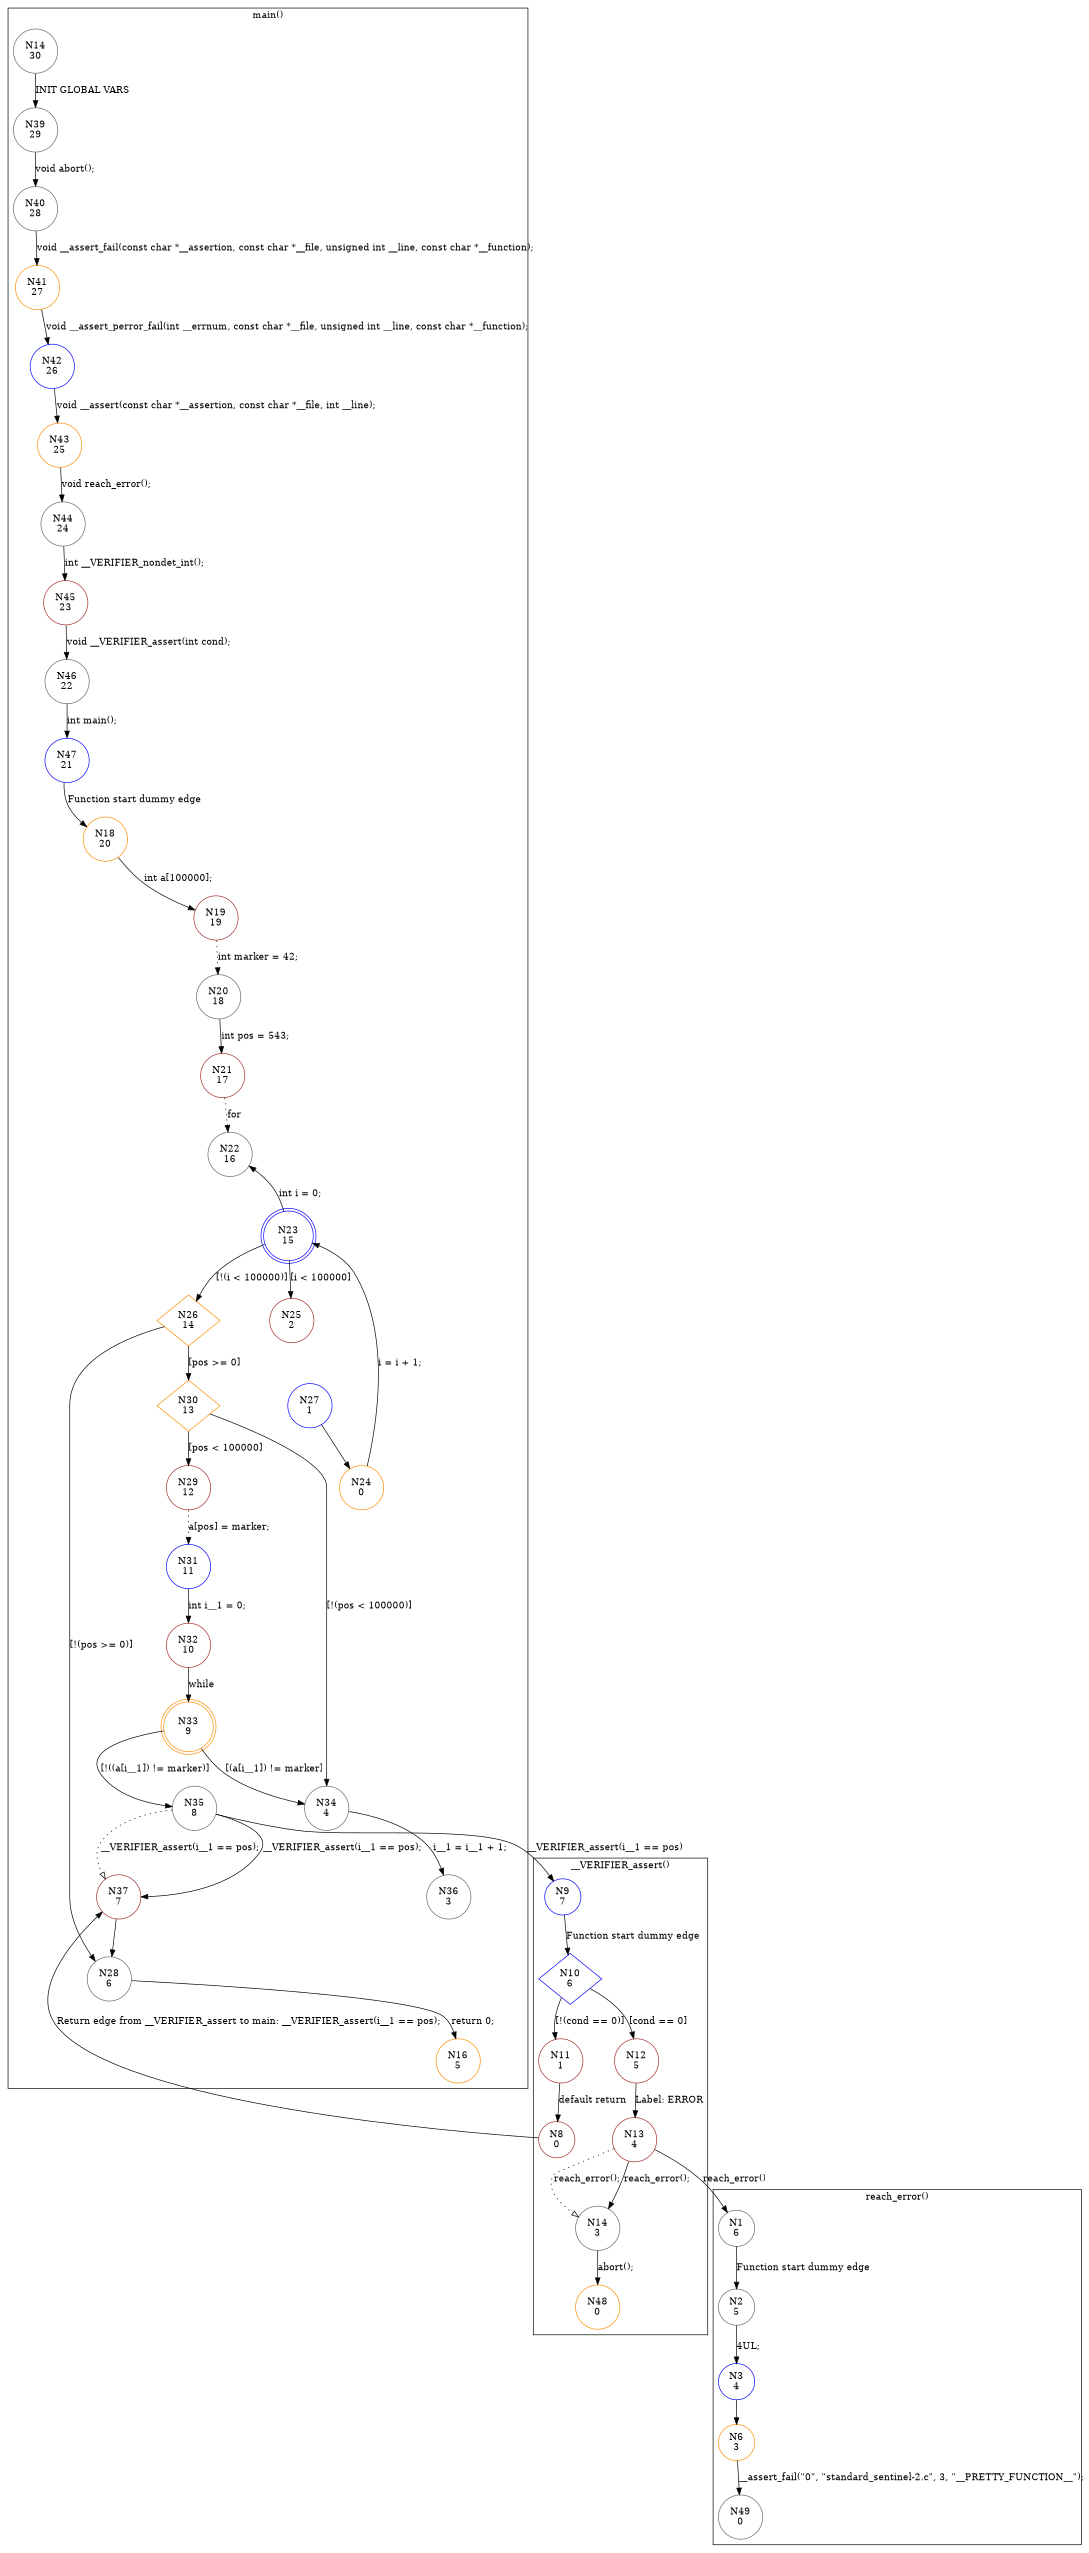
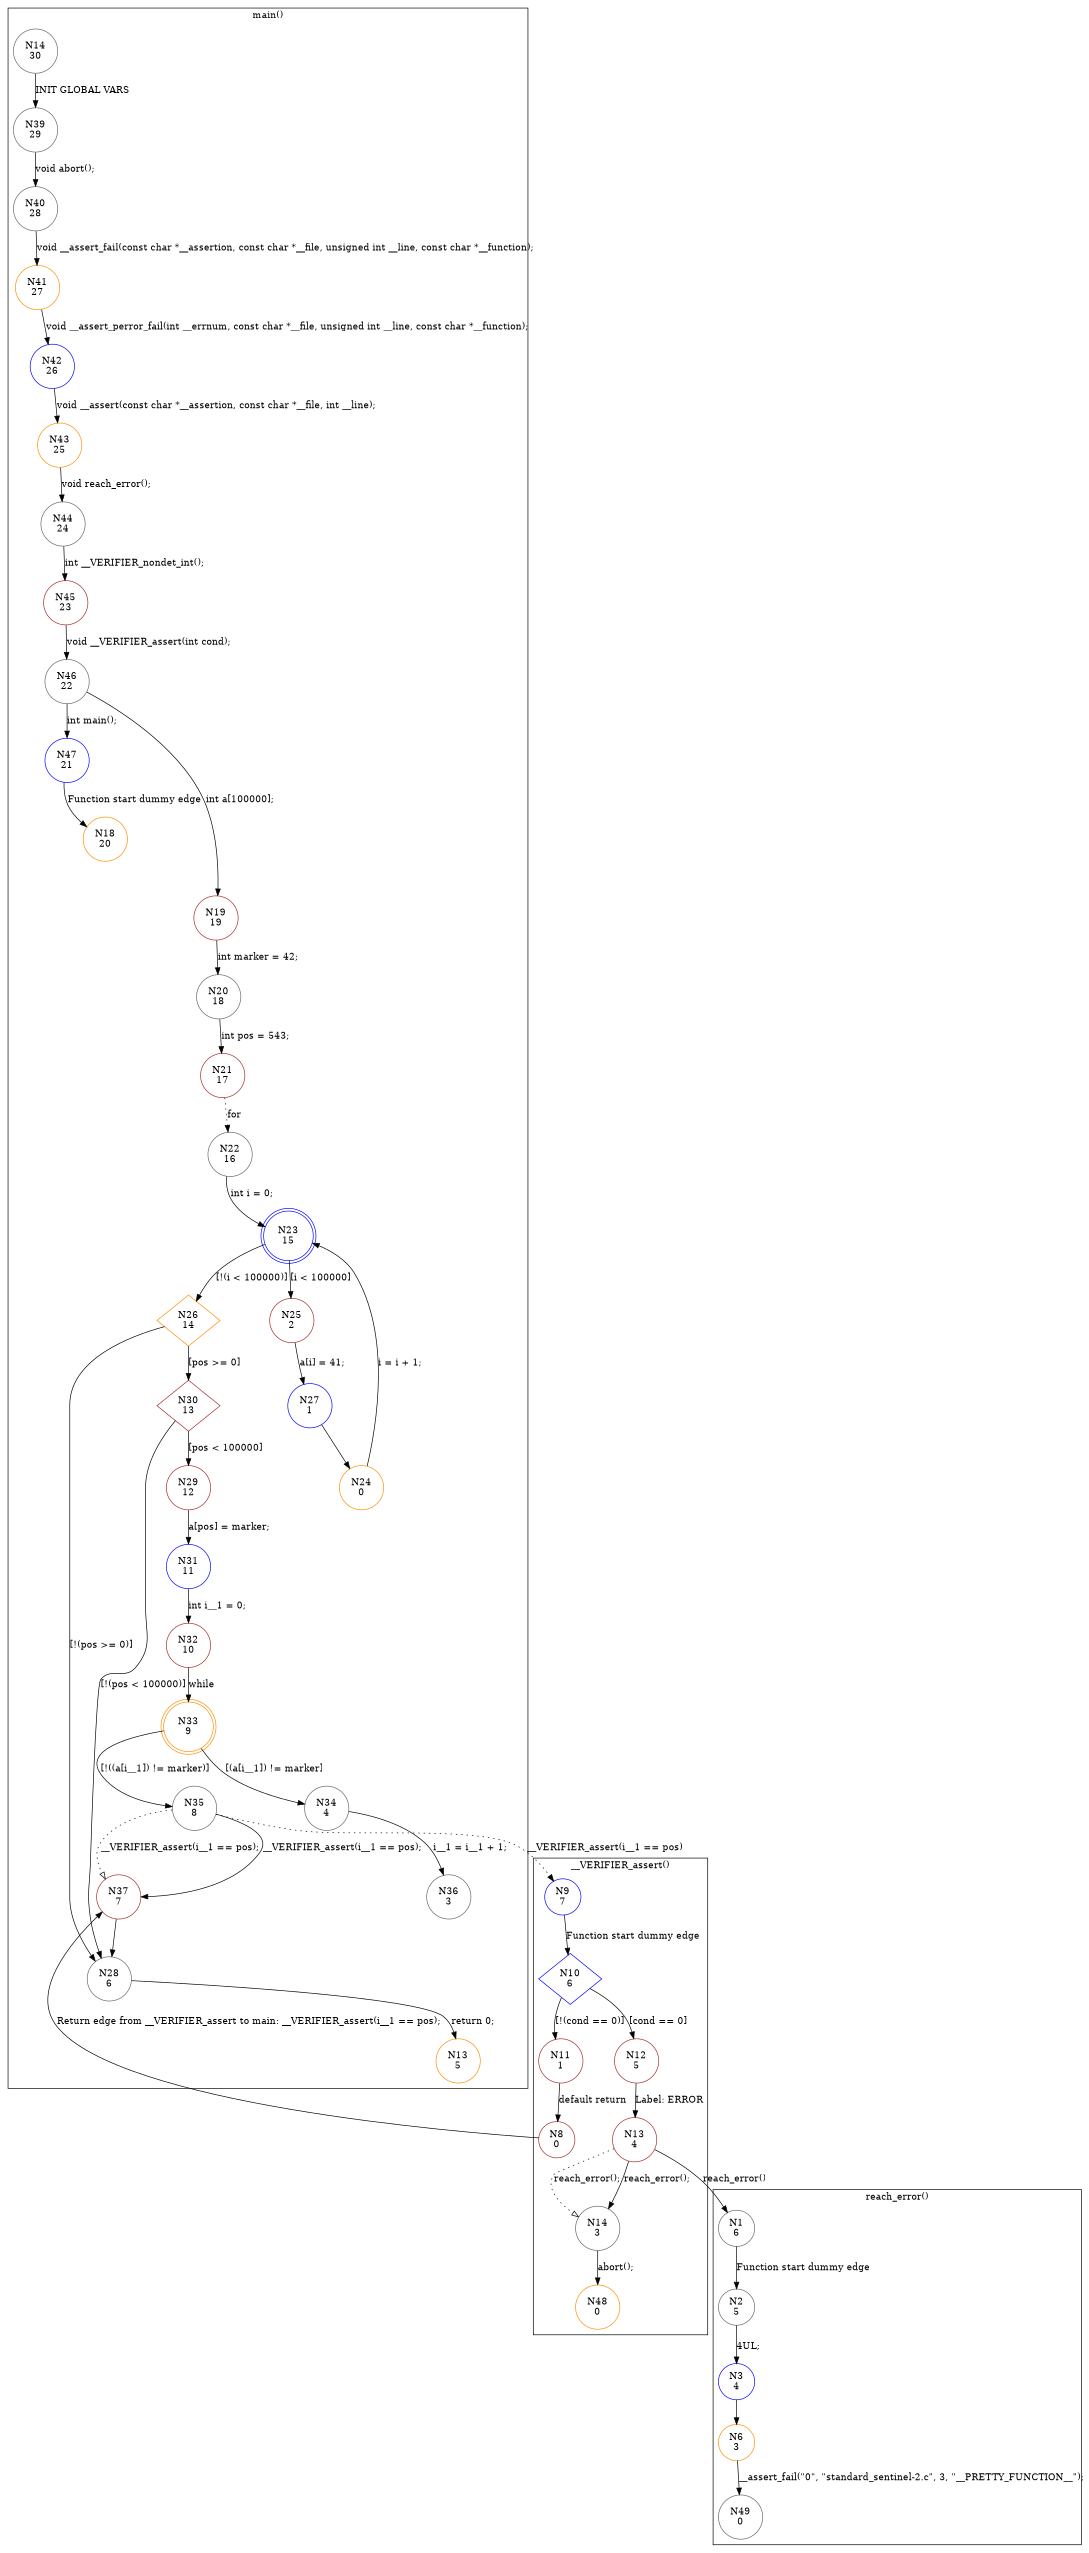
edge "N18 20" -> "N19 19": now "N46 22" -> "N19 19"
edge "N19 19" -> "N20 18": style dotted -> solid
edge "N23 15" -> "N22 16": reversed
edge "N25 2" -> "N27 1": added, label "a[i] = 41;"
node "N30 13": color darkorange -> brown
edge "N29 12" -> "N31 11": style dotted -> solid
edge "N30 13" -> "N34 4": now "N30 13" -> "N28 6"
edge "N35 8" -> "N9 7": style solid -> dotted
node "N16 5": label "N16 5" -> "N13 5"
